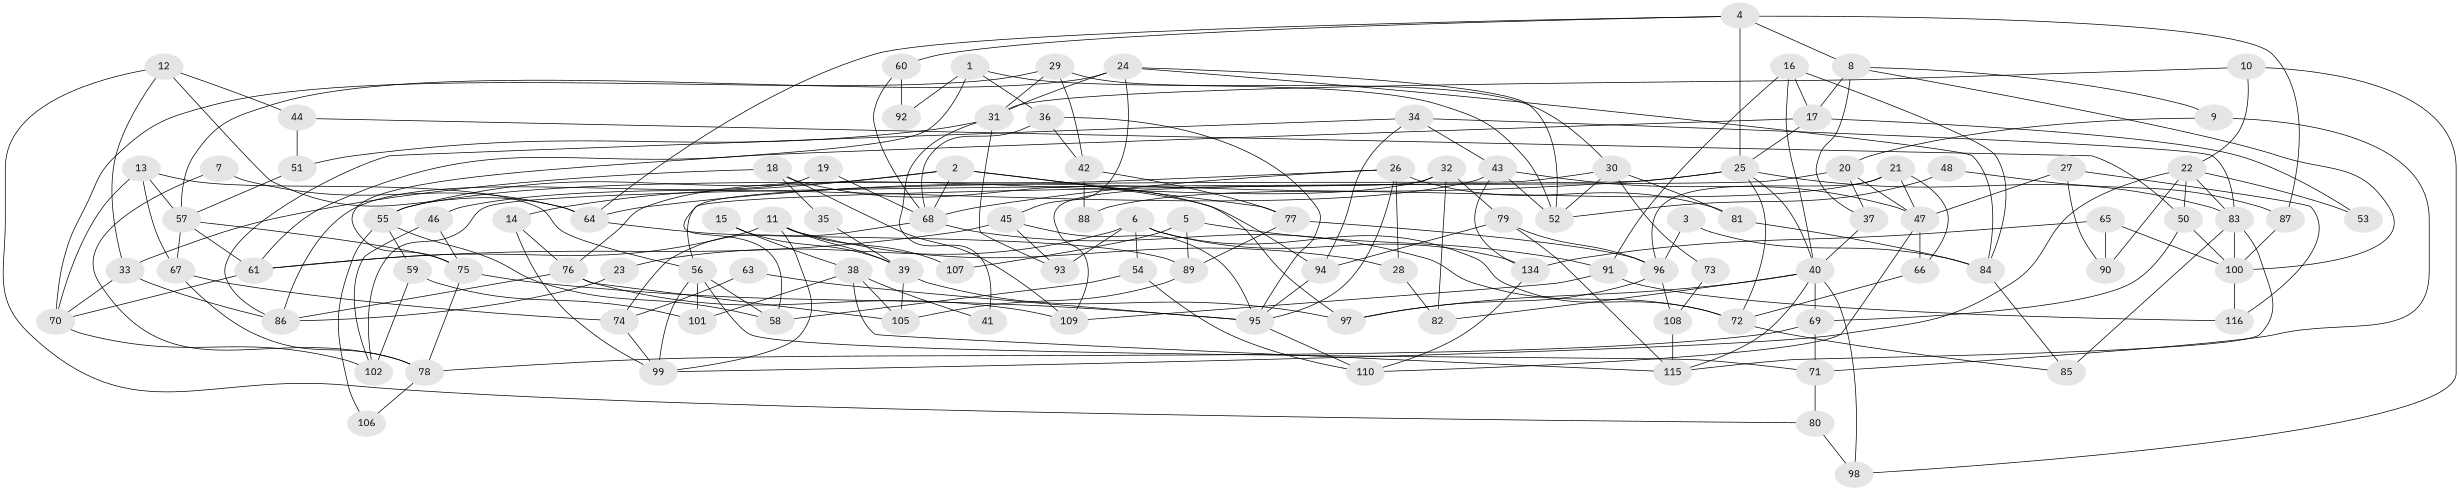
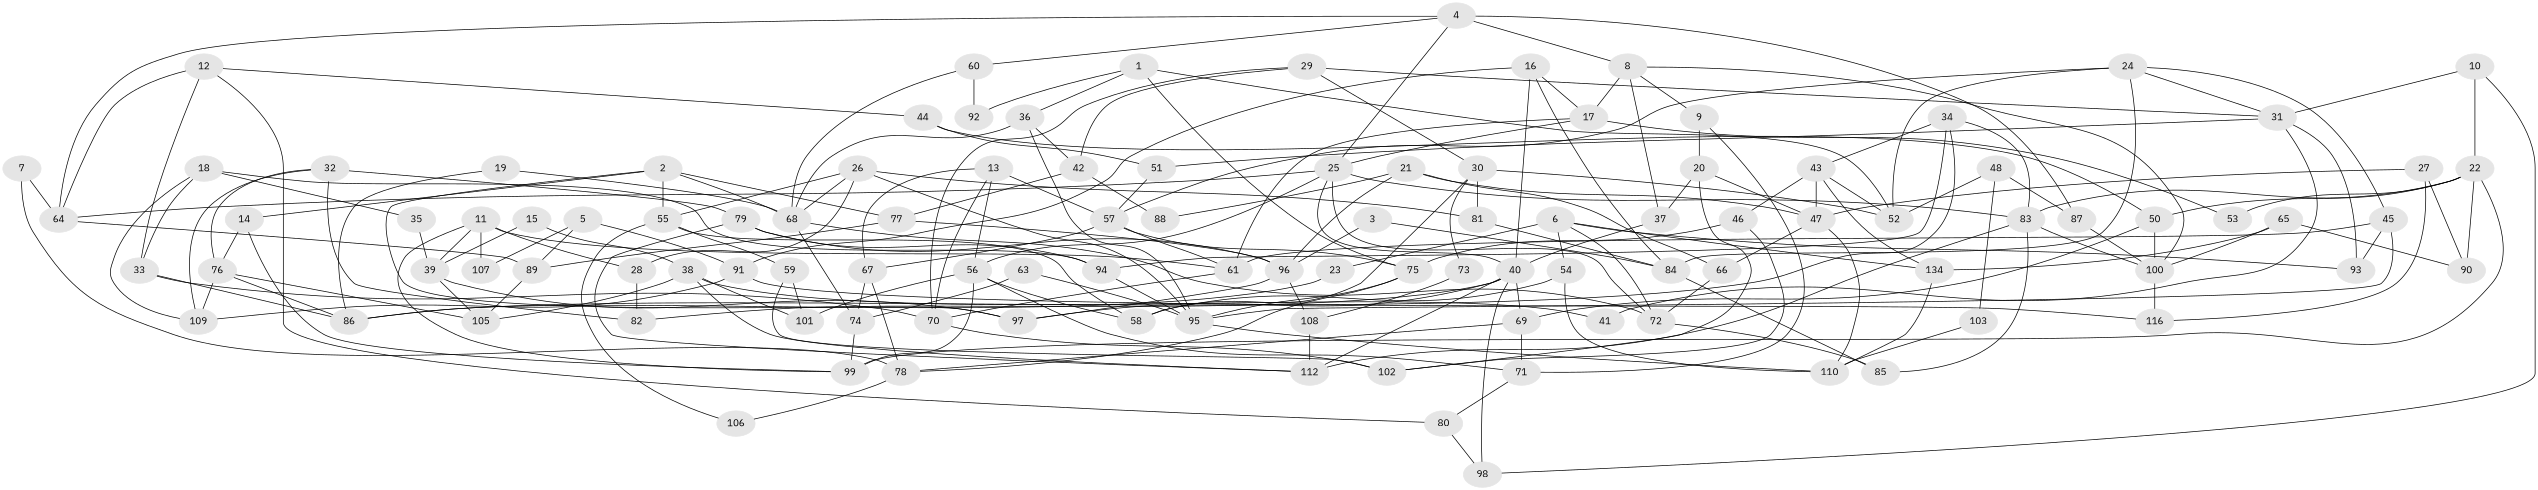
node "103": added
node "115": label "115" -> "112"
